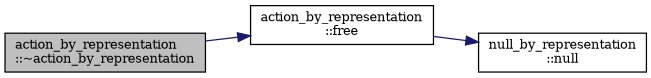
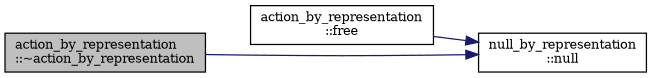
edge "action_by_representation ::~action_by_representation" -> "action_by_representation ::free": now "action_by_representation ::~action_by_representation" -> "null_by_representation ::null"
